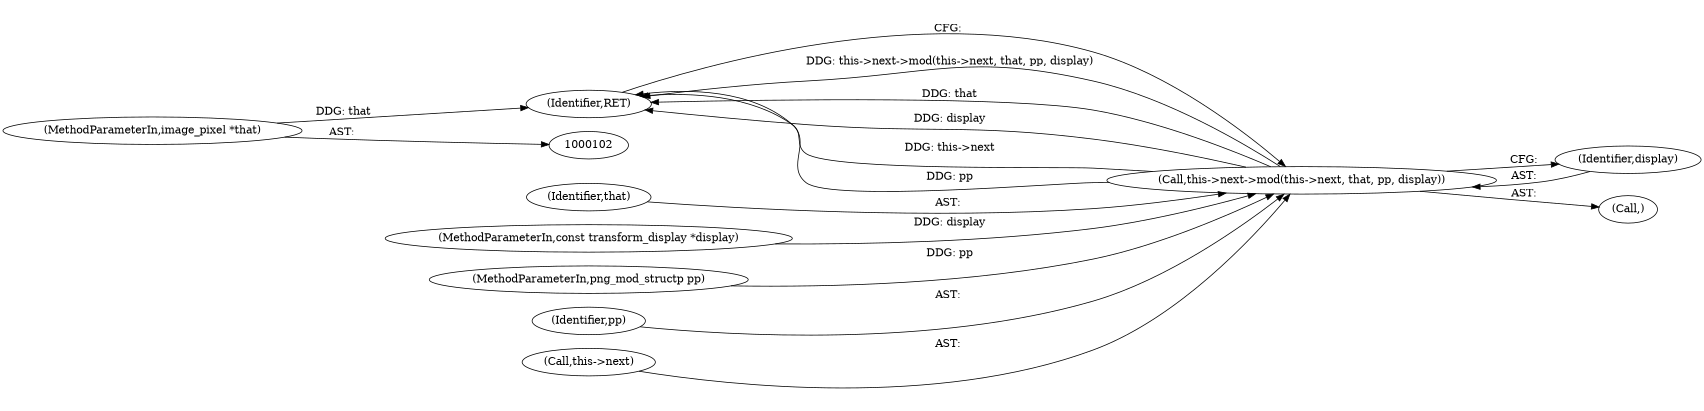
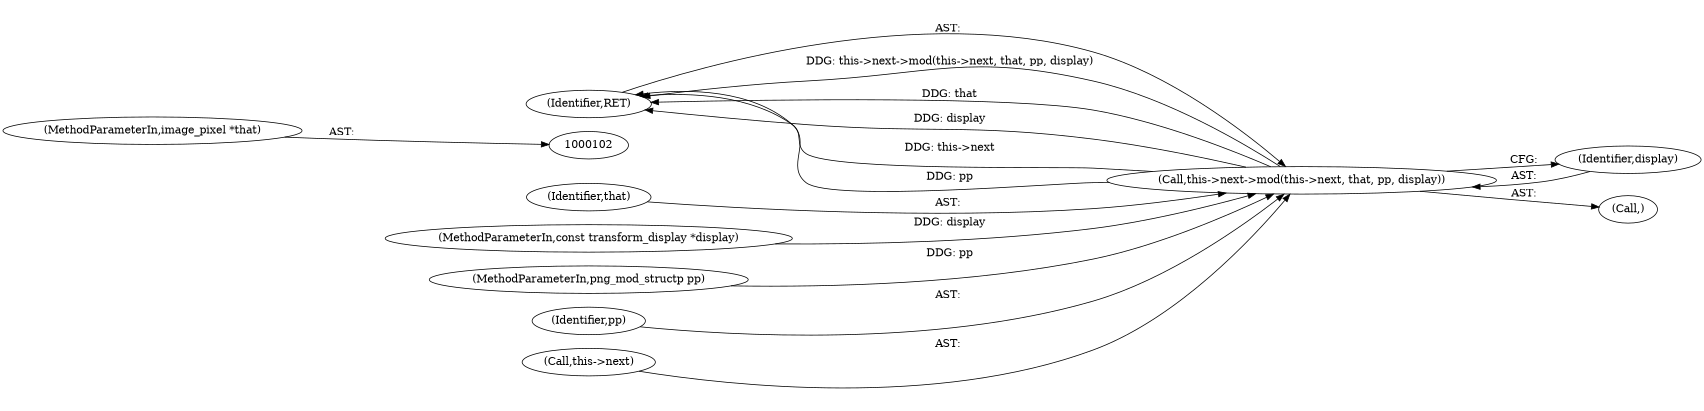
edge "(Identifier,RET)" -> "(Call,this->next->mod(this->next, that, pp, display))": label "CFG: " -> "AST: "
edge "(MethodParameterIn,image_pixel *that)" -> "(Identifier,RET)": removed, label "DDG: that"
